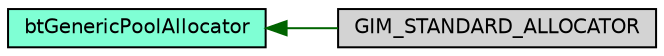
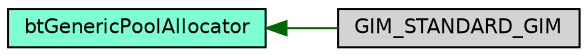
node "GIM_STANDARD_ALLOCATOR": label "GIM_STANDARD_ALLOCATOR" -> "GIM_STANDARD_GIM"
